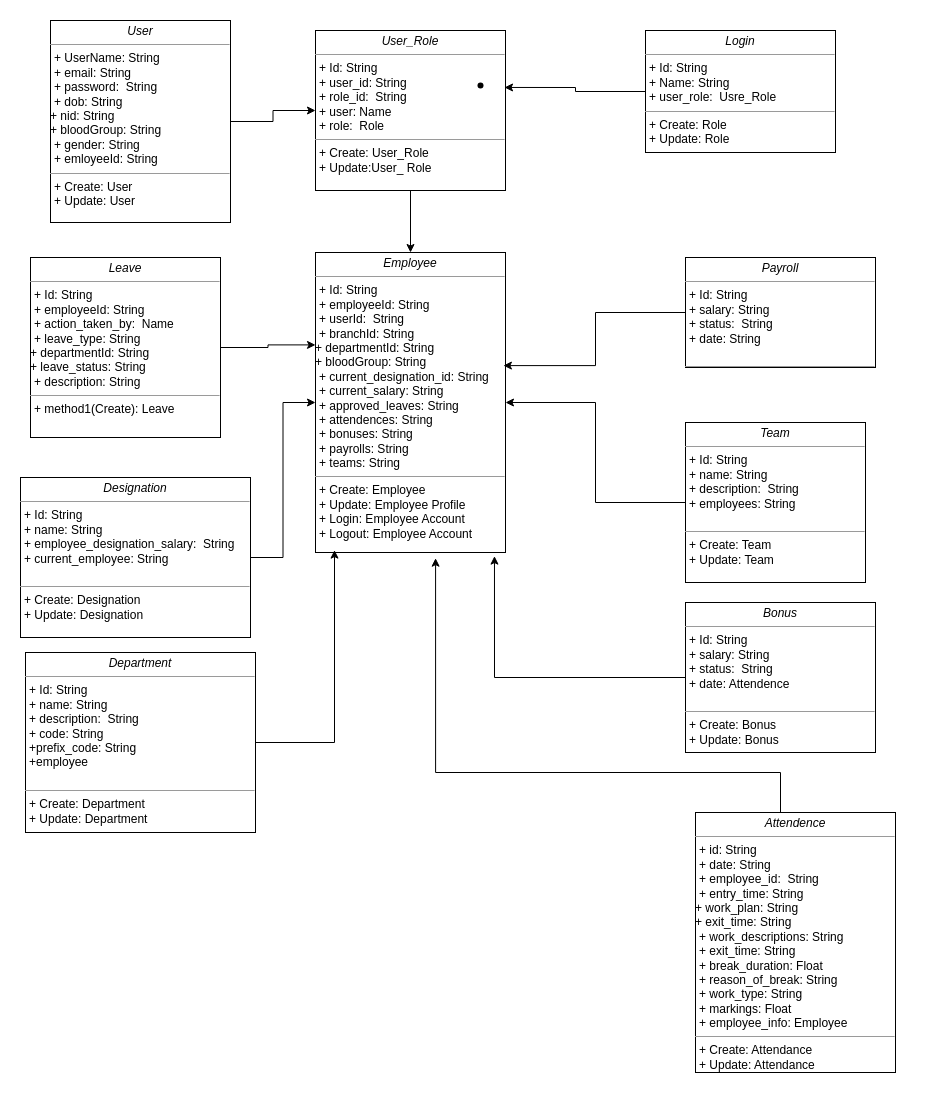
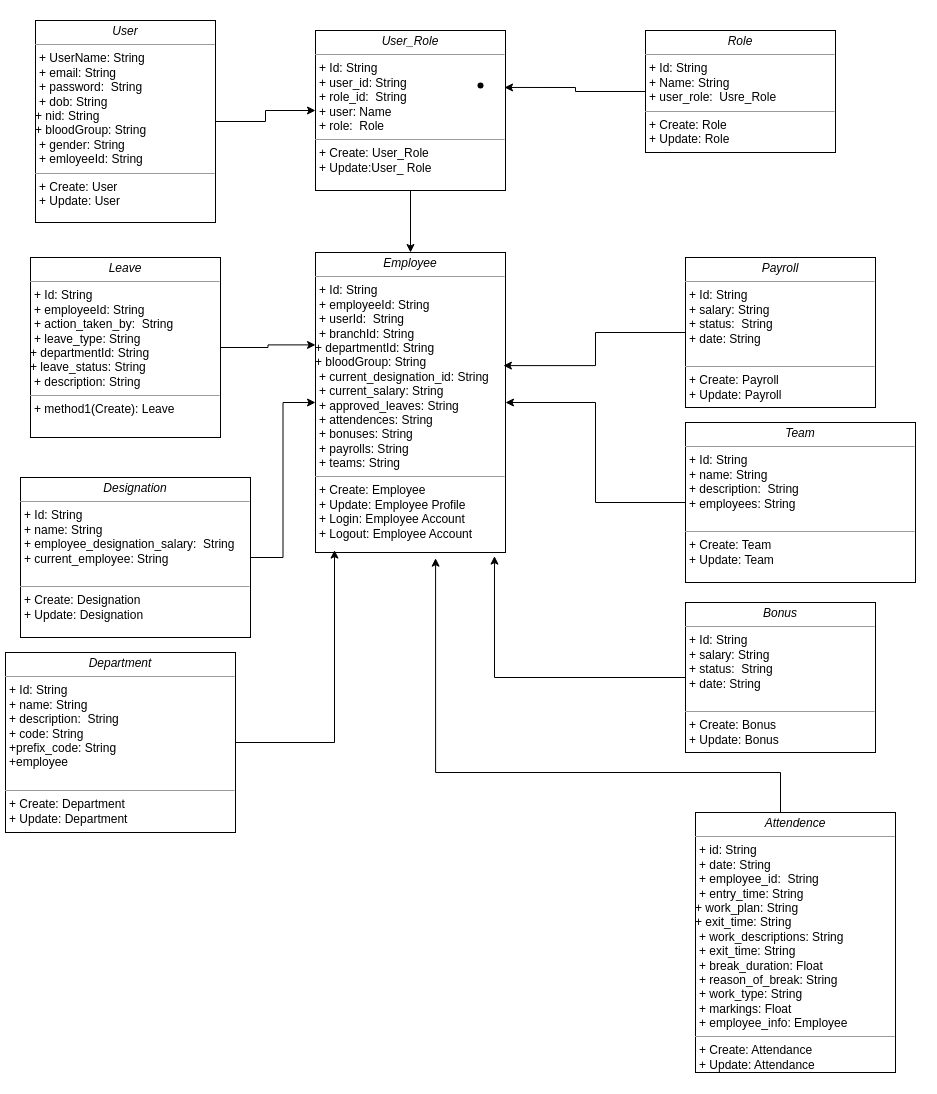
node "Login + Id: String + Name: String + user_role: Usre_Role + Create: Role + Update: Role": label "Login + Id: String + Name: String + user_role: Usre_Role + Create: Role + Update: Role" -> "Role + Id: String + Name: String + user_role: Usre_Role + Create: Role + Update: Role"
node "User + UserName: String + email: String + password: String+ dob: String + nid: String+ bloodGroup: String+ gender: String+ emloyeeId: String + Create: User + Update: User": moved (141, 122) -> (126, 122)
node "Payroll + Id: String + salary: String + status: String+ date: String + Create: Payroll + Update: Payroll": size 190x110 -> 190x150
node "Leave + Id: String + employeeId: String + action_taken_by: Name+ leave_type: String + departmentId: String+ leave_status: String+ description: String + method1(Create): Leave": label "Leave + Id: String + employeeId: String + action_taken_by: Name+ leave_type: String + departmentId: String+ leave_status: String+ description: String + method1(Create): Leave" -> "Leave + Id: String + employeeId: String + action_taken_by: String+ leave_type: String + departmentId: String+ leave_status: String+ description: String + method1(Create): Leave"
node "Team + Id: String + name: String + description: String + employees: String + Create: Team + Update: Team": size 180x160 -> 230x160
node "Bonus + Id: String + salary: String + status: String+ date: Attendence + Create: Bonus + Update: Bonus": label "Bonus + Id: String + salary: String + status: String+ date: Attendence + Create: Bonus + Update: Bonus" -> "Bonus + Id: String + salary: String + status: String+ date: String + Create: Bonus + Update: Bonus"
node "Department + Id: String + name: String + description: String + code: String +prefix_code: String +employee + Create: Department + Update: Department": moved (141, 743) -> (121, 743)
